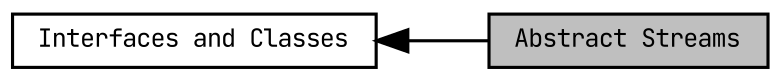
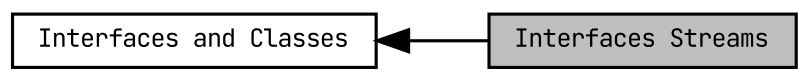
node "Abstract Streams": label "Abstract Streams" -> "Interfaces Streams"
